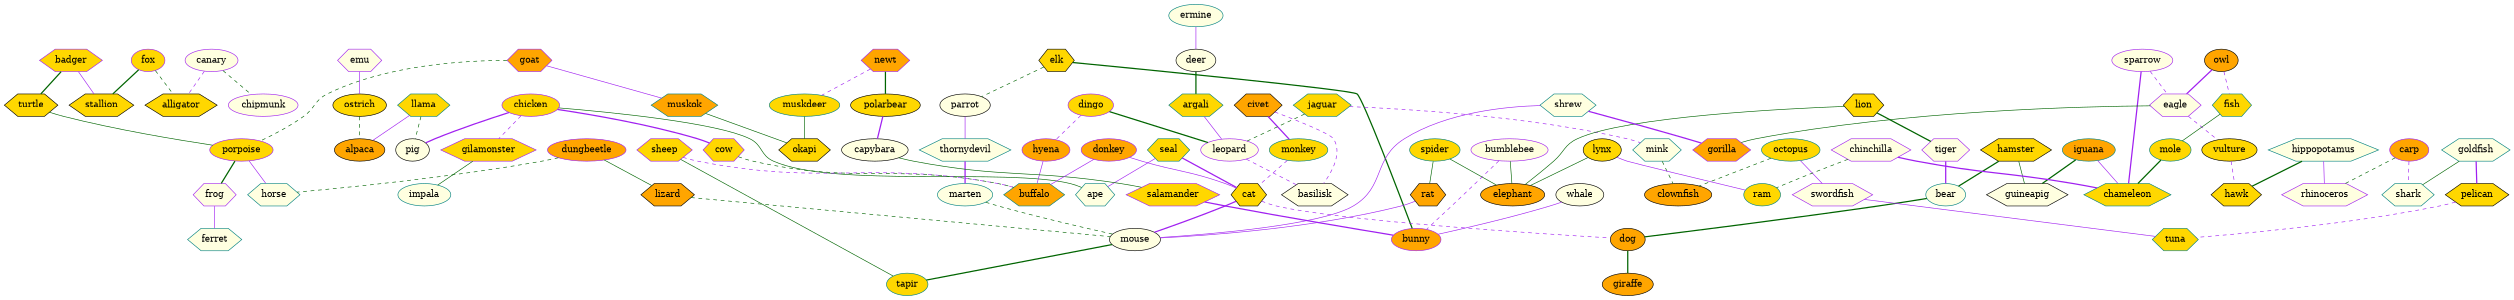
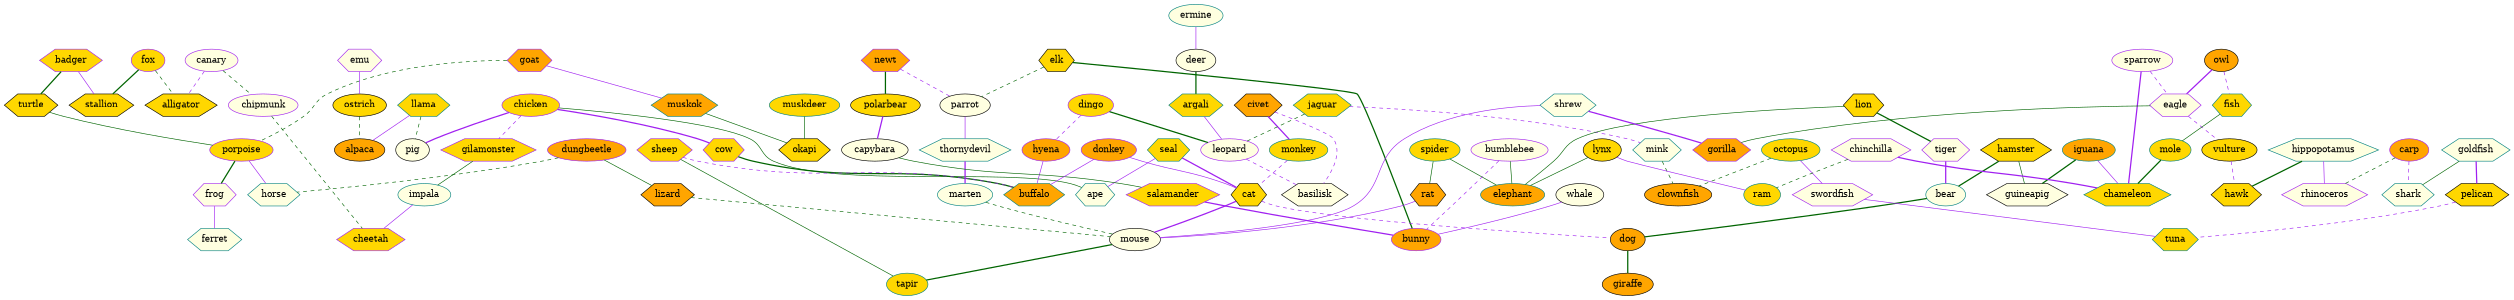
edge "newt" -- "muskdeer": now "newt" -- "parrot"
edge "cow" -- "buffalo": style dashed -> bold
node "elephant": color black -> teal
node "cheetah": added
